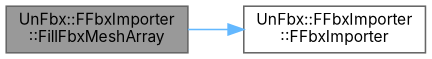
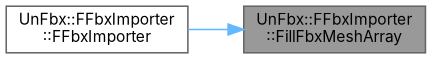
edge "UnFbx::FFbxImporter ::FillFbxMeshArray" -> "UnFbx::FFbxImporter ::FFbxImporter": reversed
